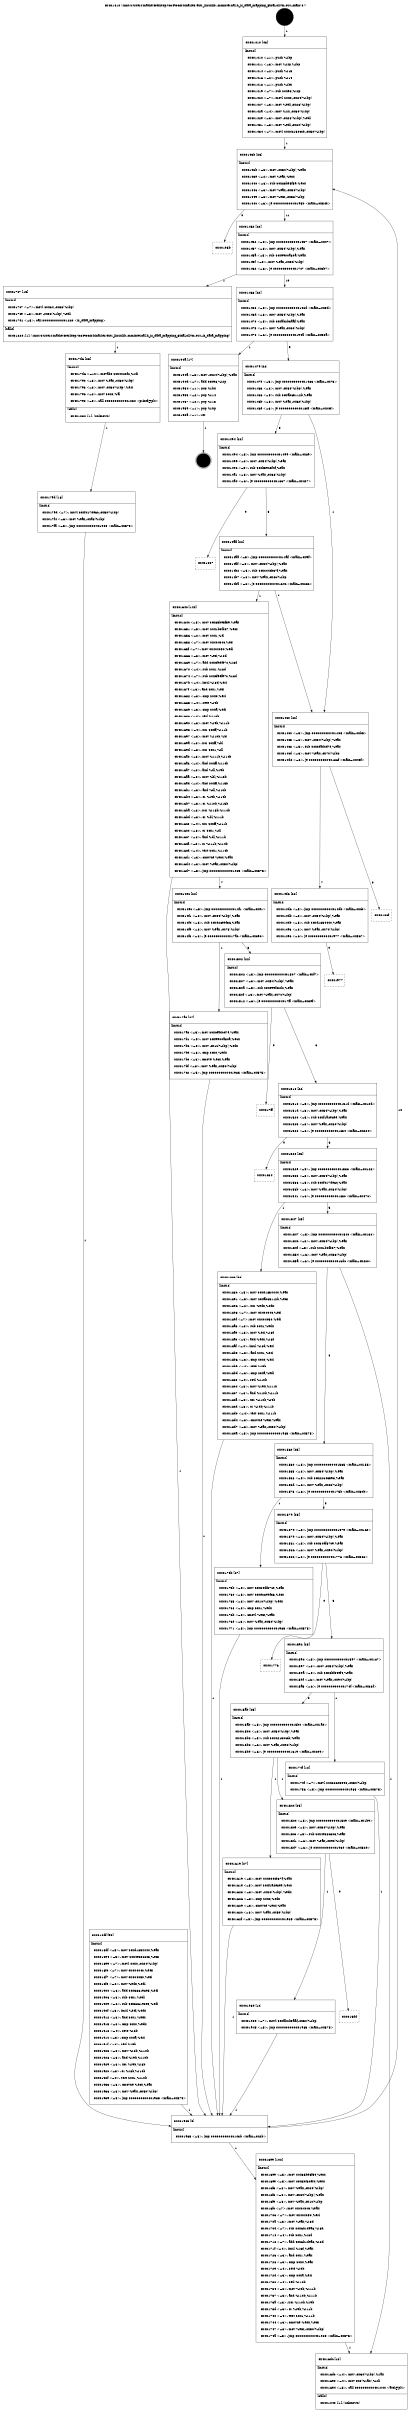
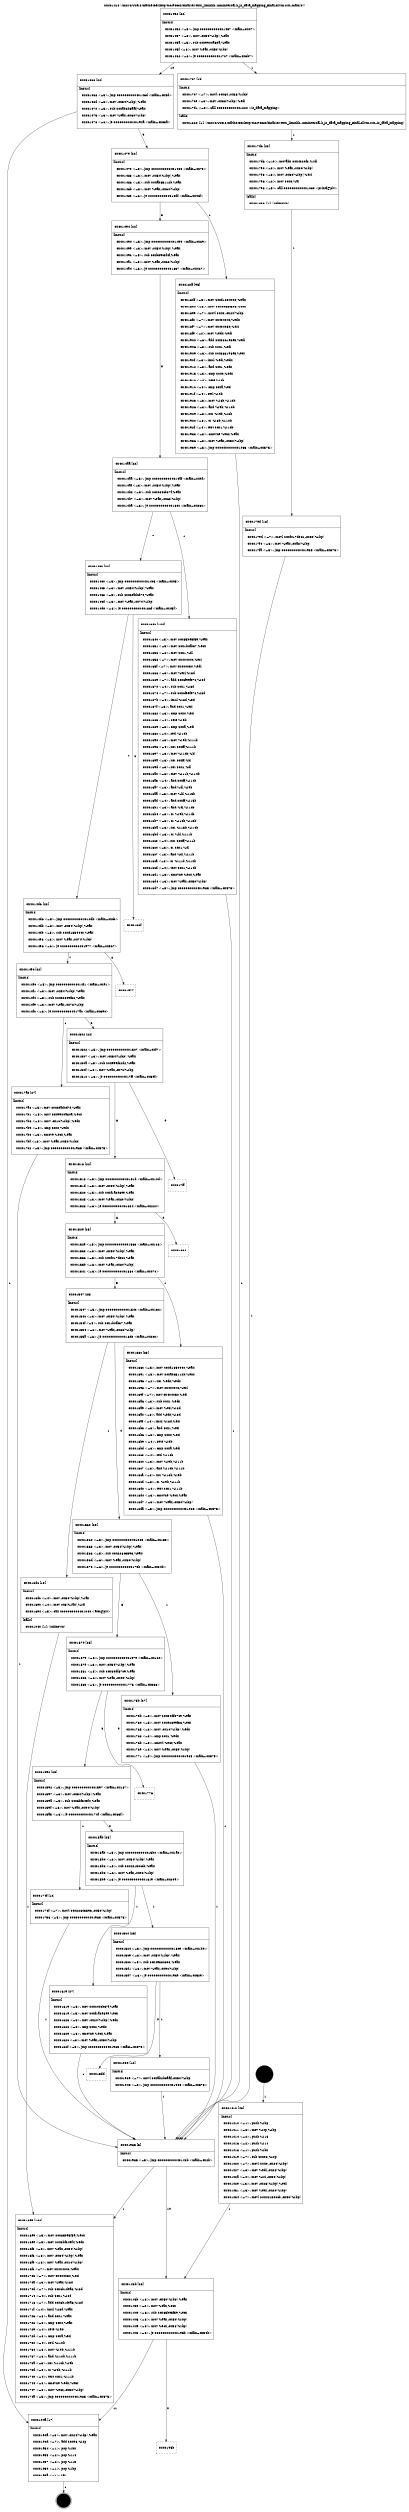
edge "0x40143b [23]" -> "0x401452 [22]": now "0x40143b [23]" -> "0x40194a [17]"
edge "0x40147e [22]" -> "0x4014c0 [22]": now "0x40147e [22]" -> "0x4018df [95]"
node "0x401837": removed
edge "0x40164c [144]" -> "0x4014ec [22]": now "0x4014d6 [22]" -> "0x4014ec [22]"
edge "0x4016e9 [102]" -> "0x4016dc [13]": reversed
